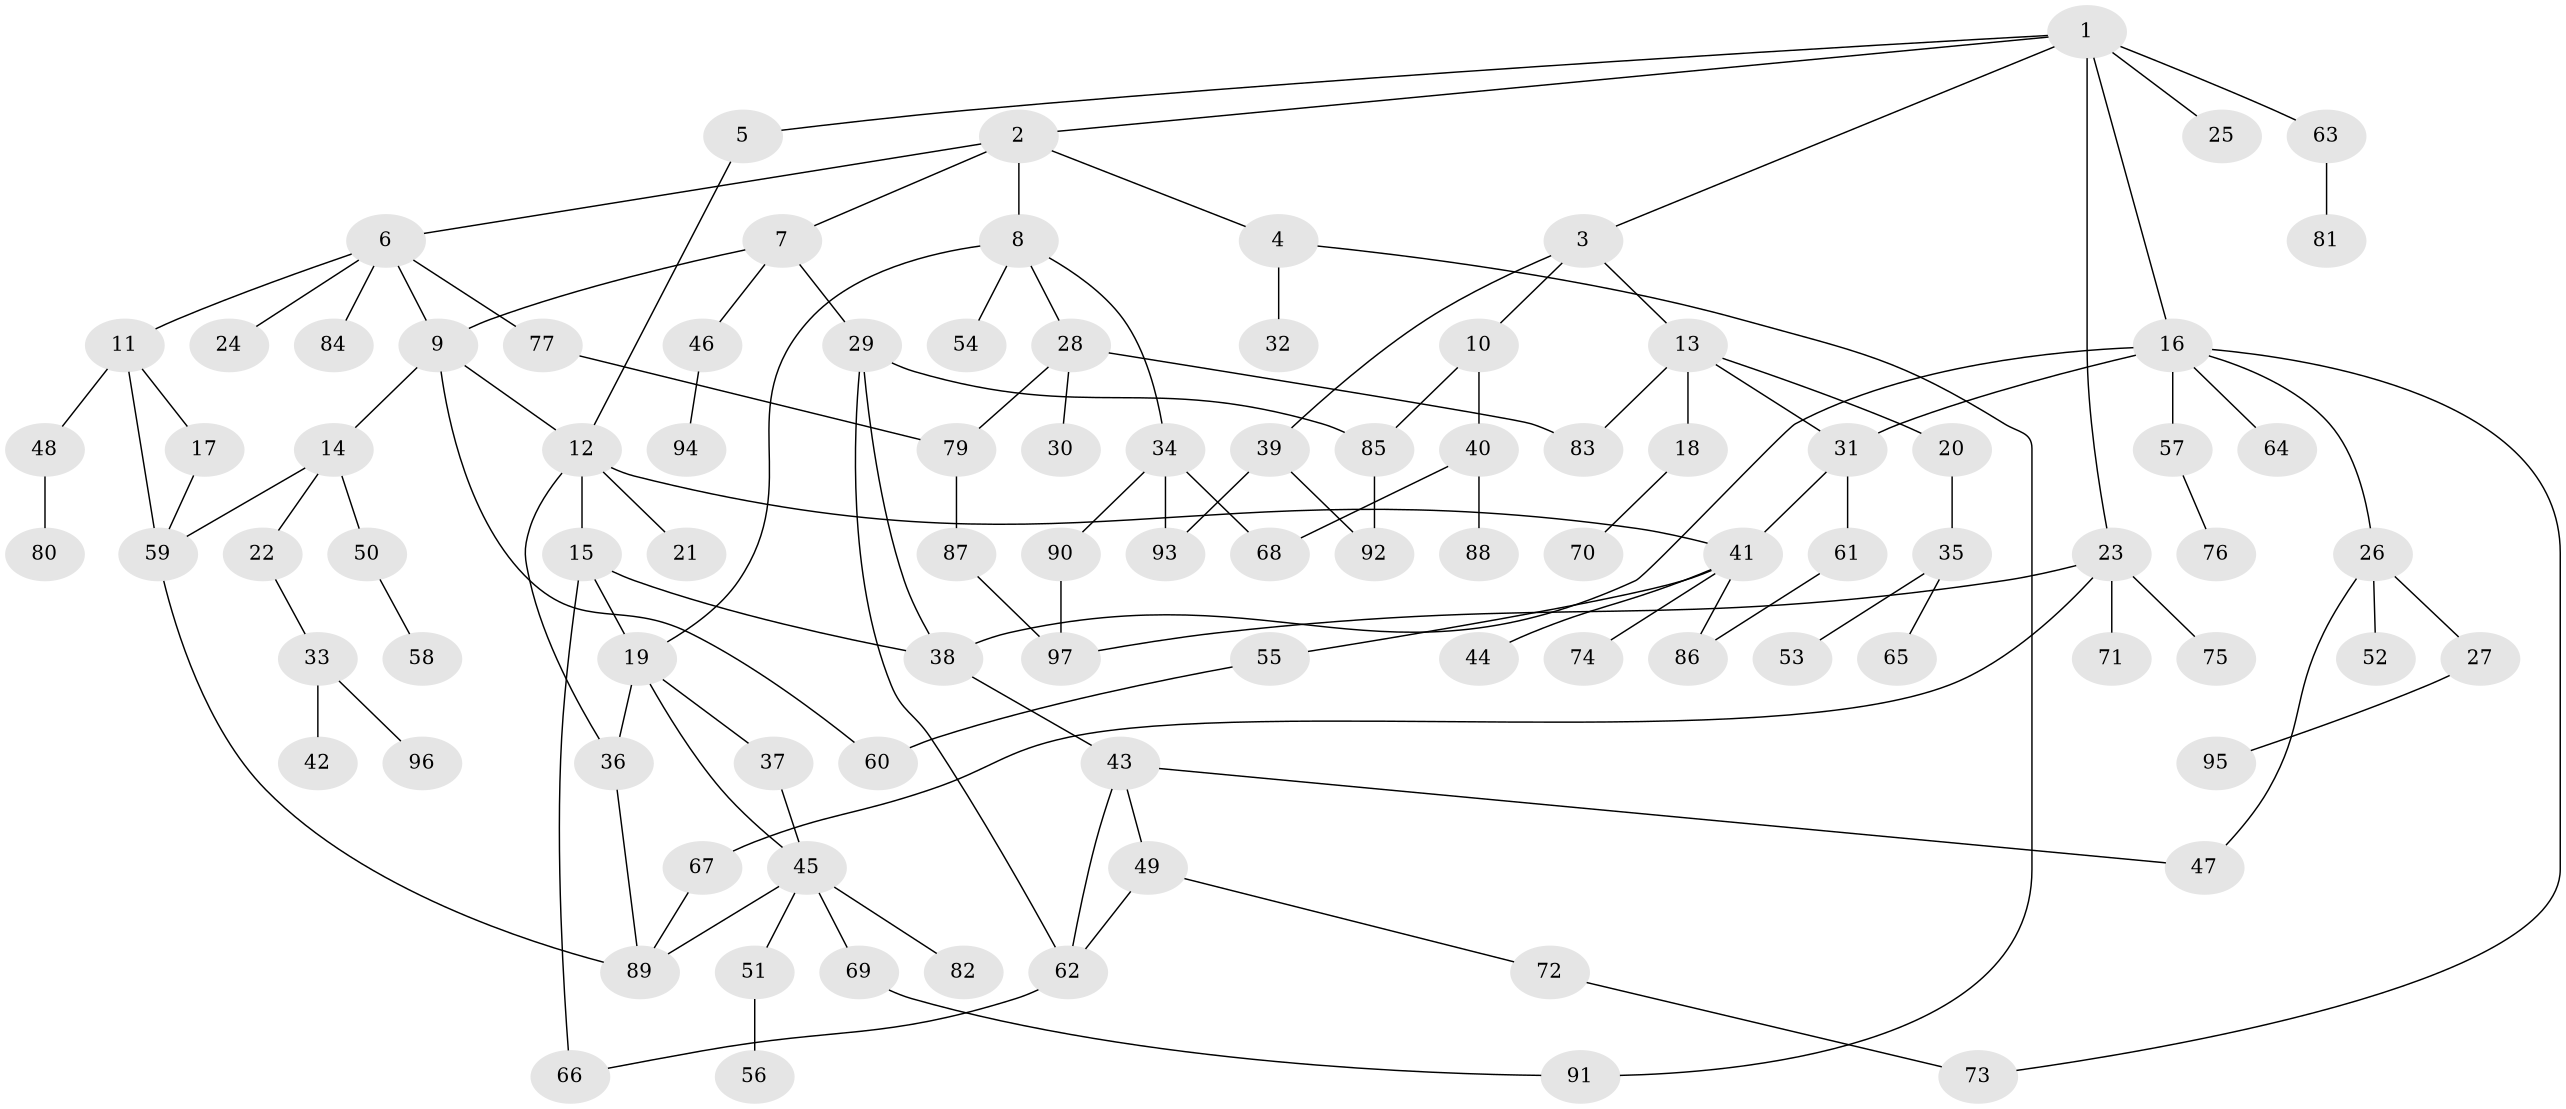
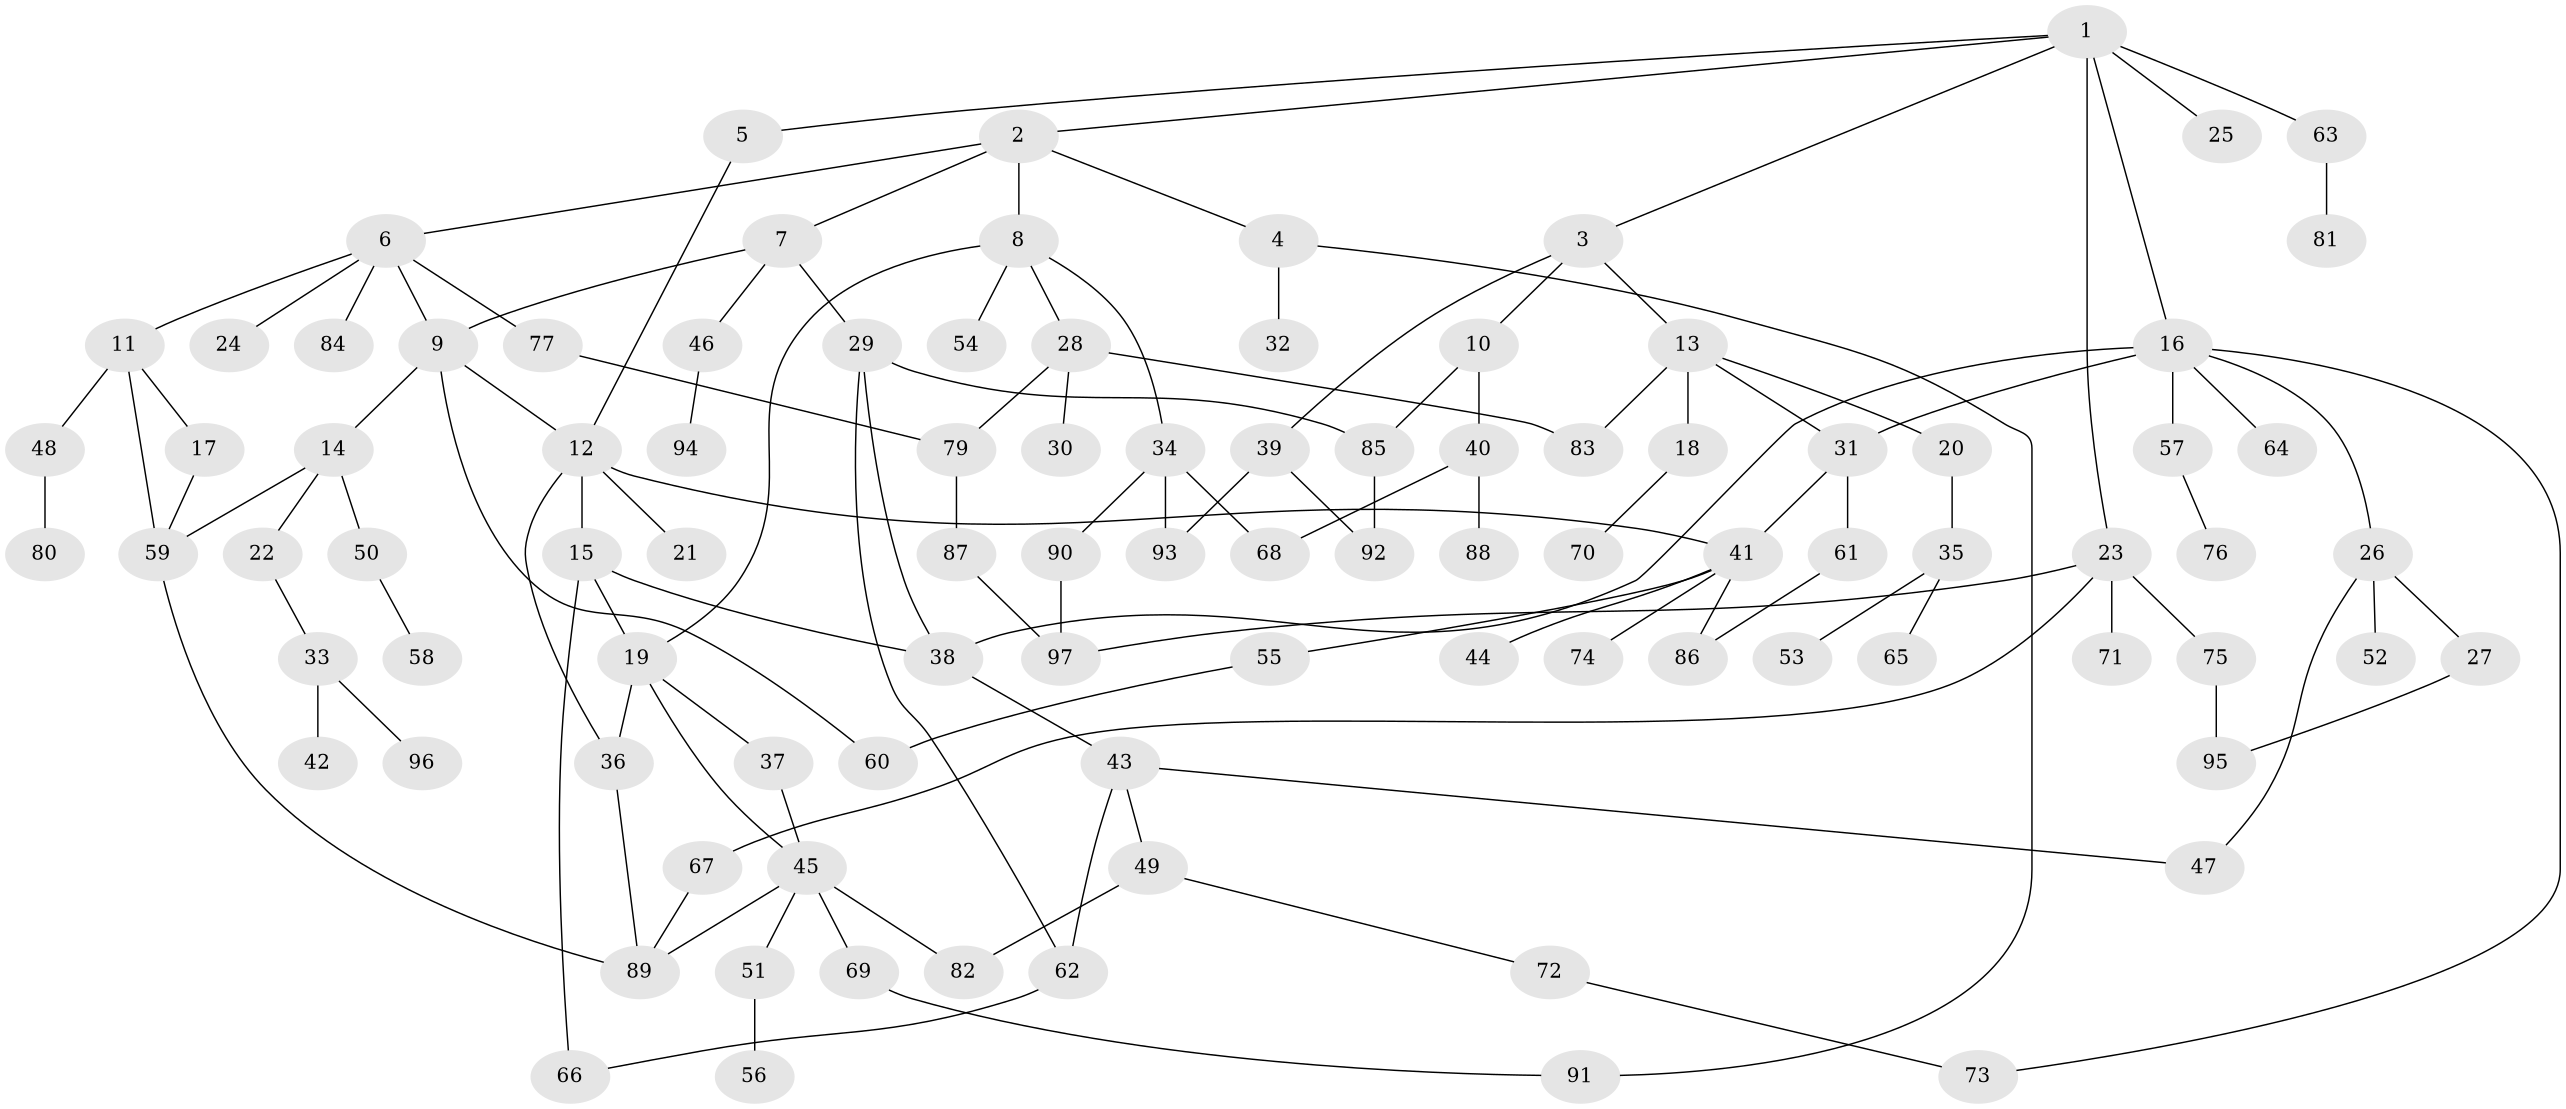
edge "75" -- "95": added
edge "49" -- "62": now "49" -- "82"
